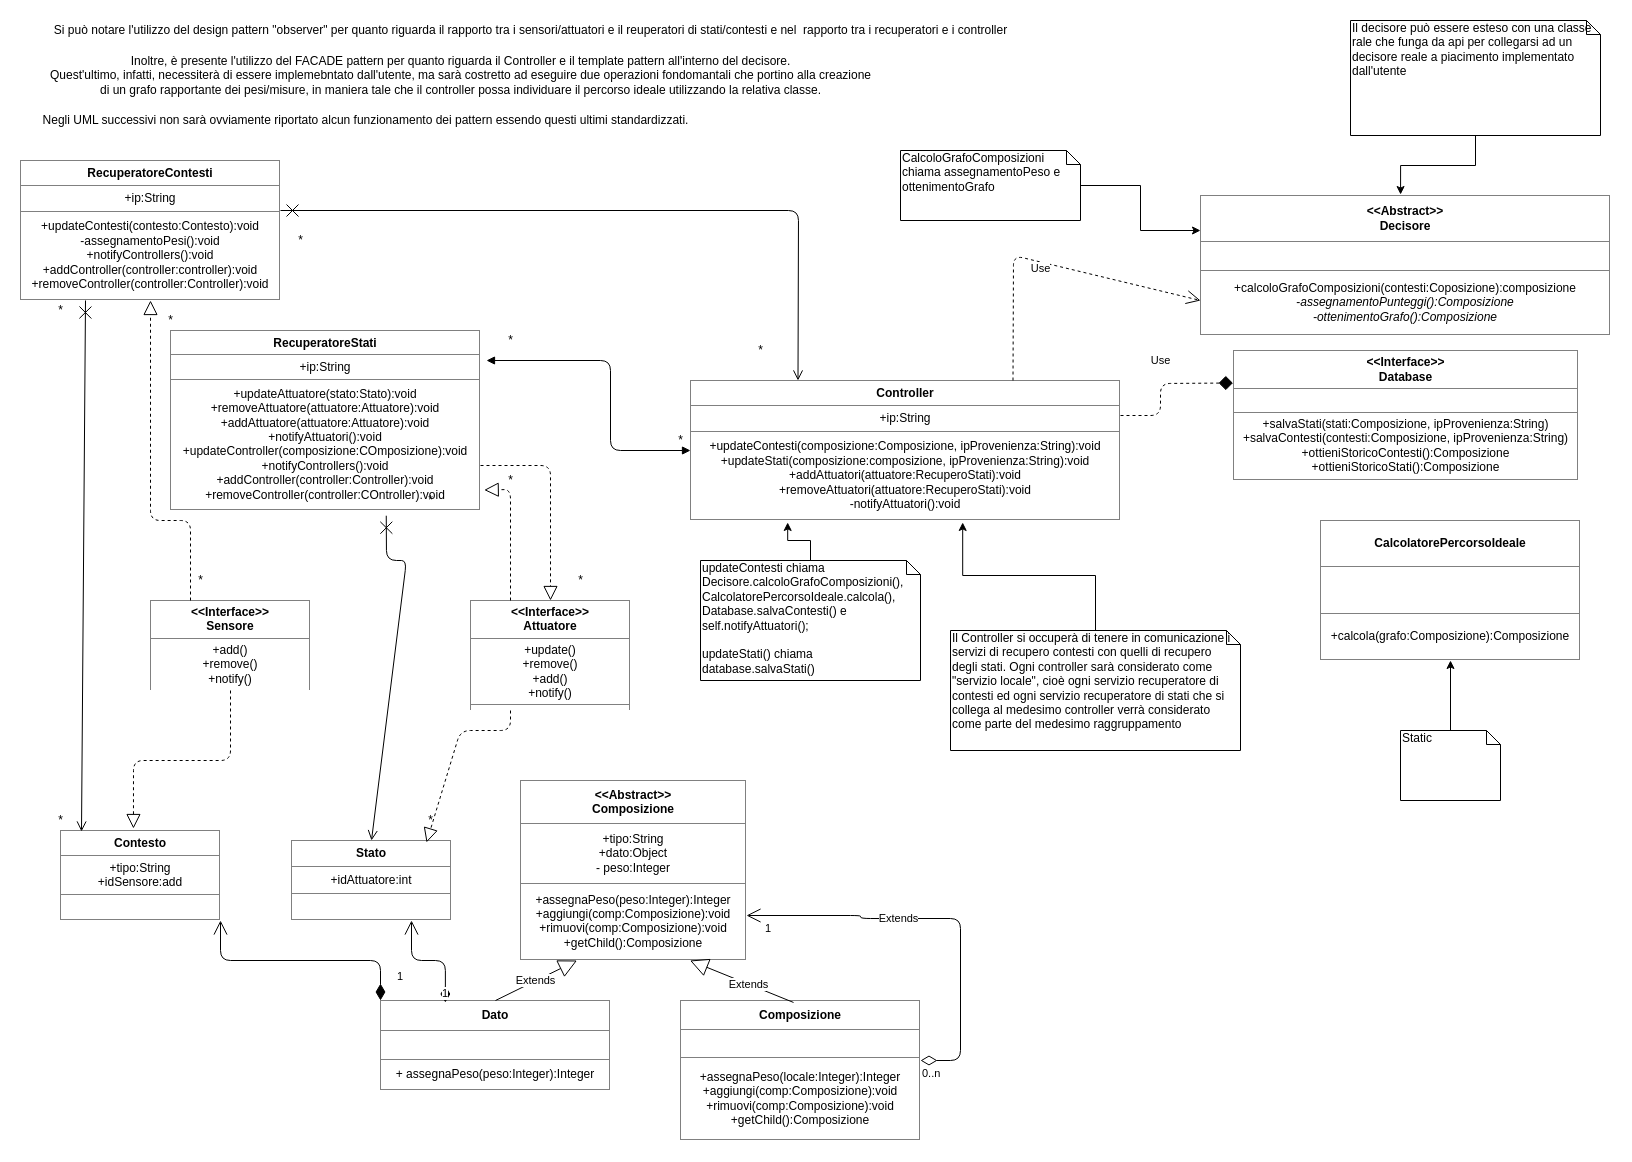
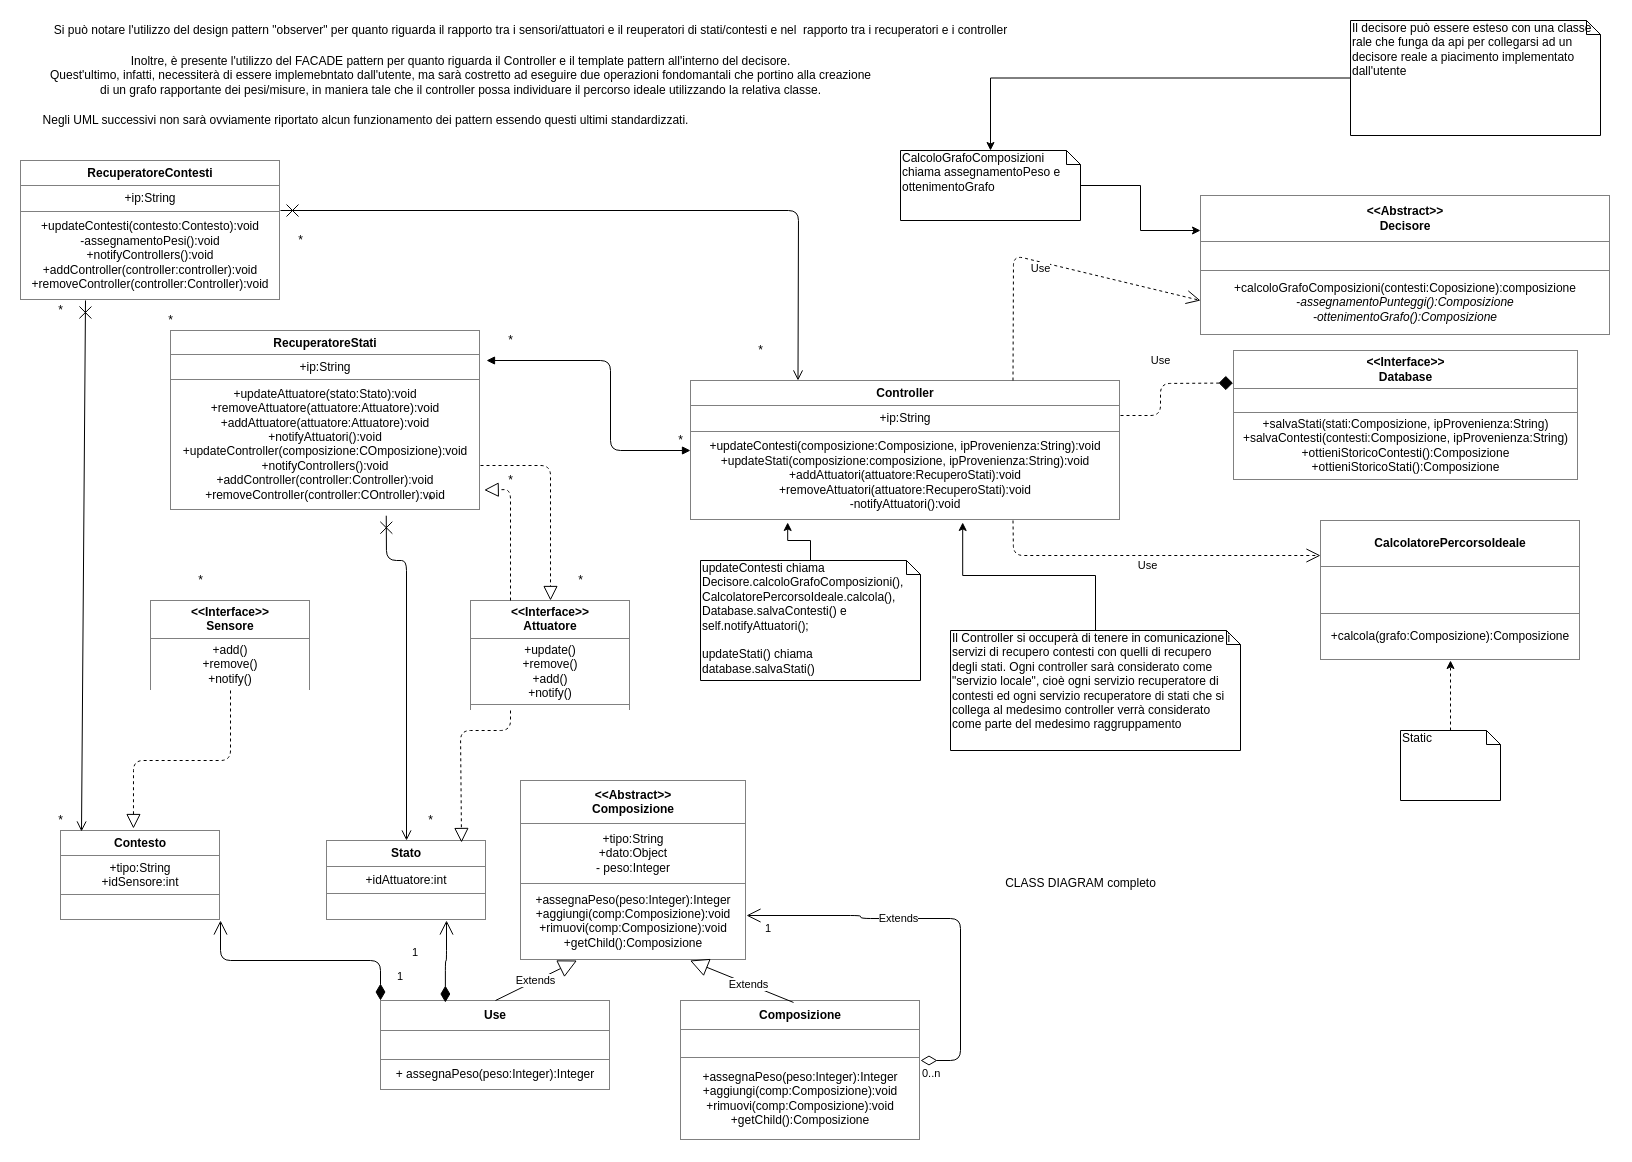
edge "Il decisore può essere esteso con una classe rale che funga da api per collegarsi ad un decisore reale a piacimento implementato dall'utente" -> "<<Abstract>> Decisore +calcoloGrafoComposizioni(contesti:Coposizione):composizione -assegnamentoPunteggi():Composizione -ottenimentoGrafo():Composizione": now "Il decisore può essere esteso con una classe rale che funga da api per collegarsi ad un decisore reale a piacimento implementato dall'utente" -> "CalcoloGrafoComposizioni chiama assegnamentoPeso e ottenimentoGrafo"
edge "<<Interface>> Sensore +add() +remove() +notify()" -> "RecuperatoreContesti +ip:String +updateContesti(contesto:Contesto):void -assegnamentoPesi():void +notifyControllers():void +addController(controller:controller):void +removeController(controller:Controller):void": removed
edge "Controller +ip:String +updateContesti(composizione:Composizione, ipProvenienza:String):void +updateStati(composizione:composizione, ipProvenienza:String):void +addAttuatori(attuatore:RecuperoStati):void +removeAttuatori(attuatore:RecuperoStati):void -notifyAttuatori():void" -> "CalcolatorePercorsoIdeale +calcola(grafo:Composizione):Composizione": added, label "Use"
edge "Static" -> "CalcolatorePercorsoIdeale +calcola(grafo:Composizione):Composizione": style solid -> dashed
node "Contesto +tipo:String +idSensore:add": label "Contesto +tipo:String +idSensore:add" -> "Contesto +tipo:String +idSensore:int"
node "Stato +idAttuatore:int": moved (372, 881) -> (407, 881)
node "CLASS DIAGRAM completo": added
node "Dato + assegnaPeso(peso:Integer):Integer": label "Dato + assegnaPeso(peso:Integer):Integer" -> "Use + assegnaPeso(peso:Integer):Integer"
node "Composizione +assegnaPeso(locale:Integer):Integer +aggiungi(comp:Composizione):void +rimuovi(comp:Composizione):void +getChild():Composizione": label "Composizione +assegnaPeso(locale:Integer):Integer +aggiungi(comp:Composizione):void +rimuovi(comp:Composizione):void +getChild():Composizione" -> "Composizione +assegnaPeso(peso:Integer):Integer +aggiungi(comp:Composizione):void +rimuovi(comp:Composizione):void +getChild():Composizione"
